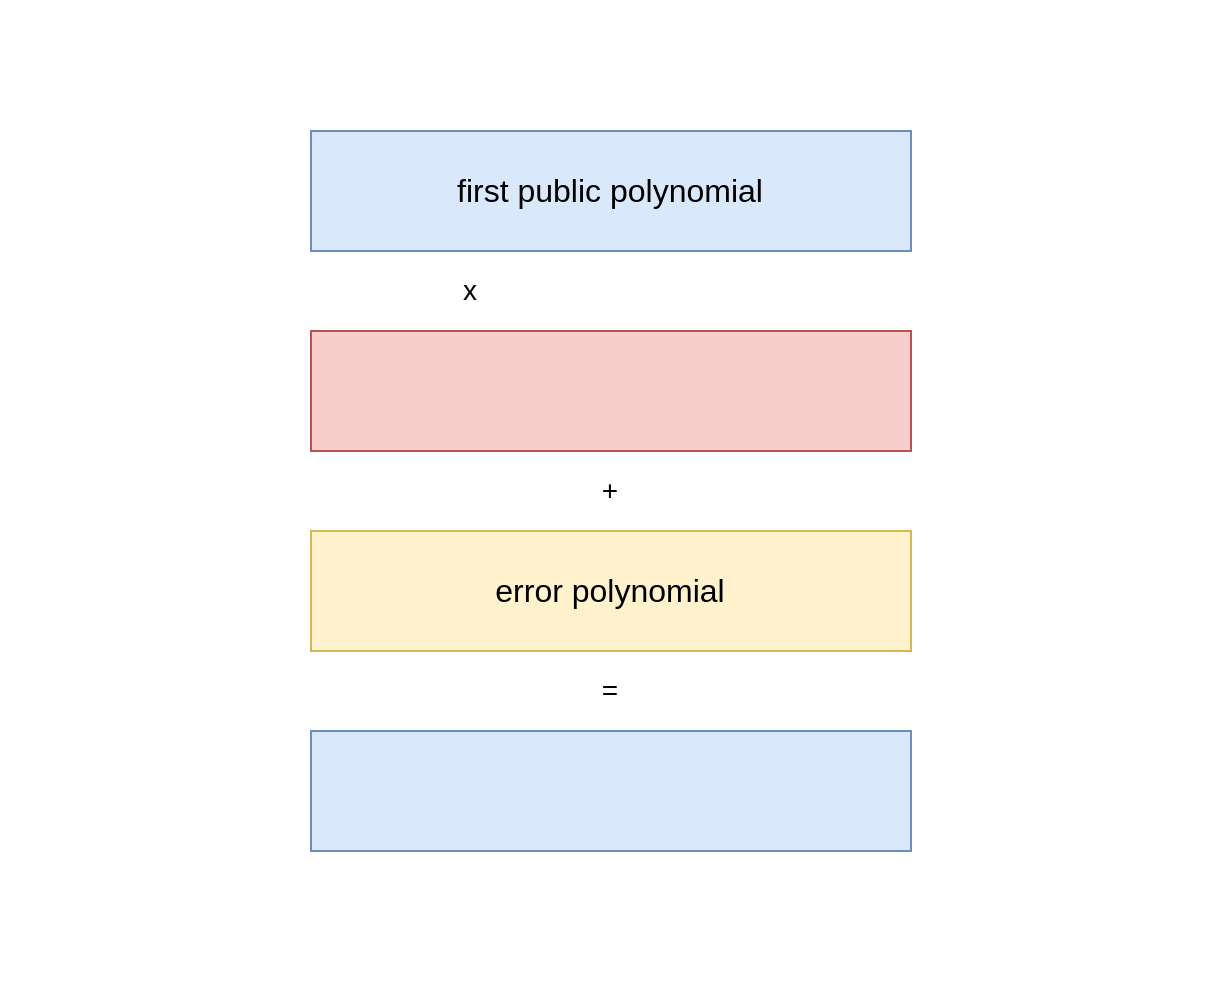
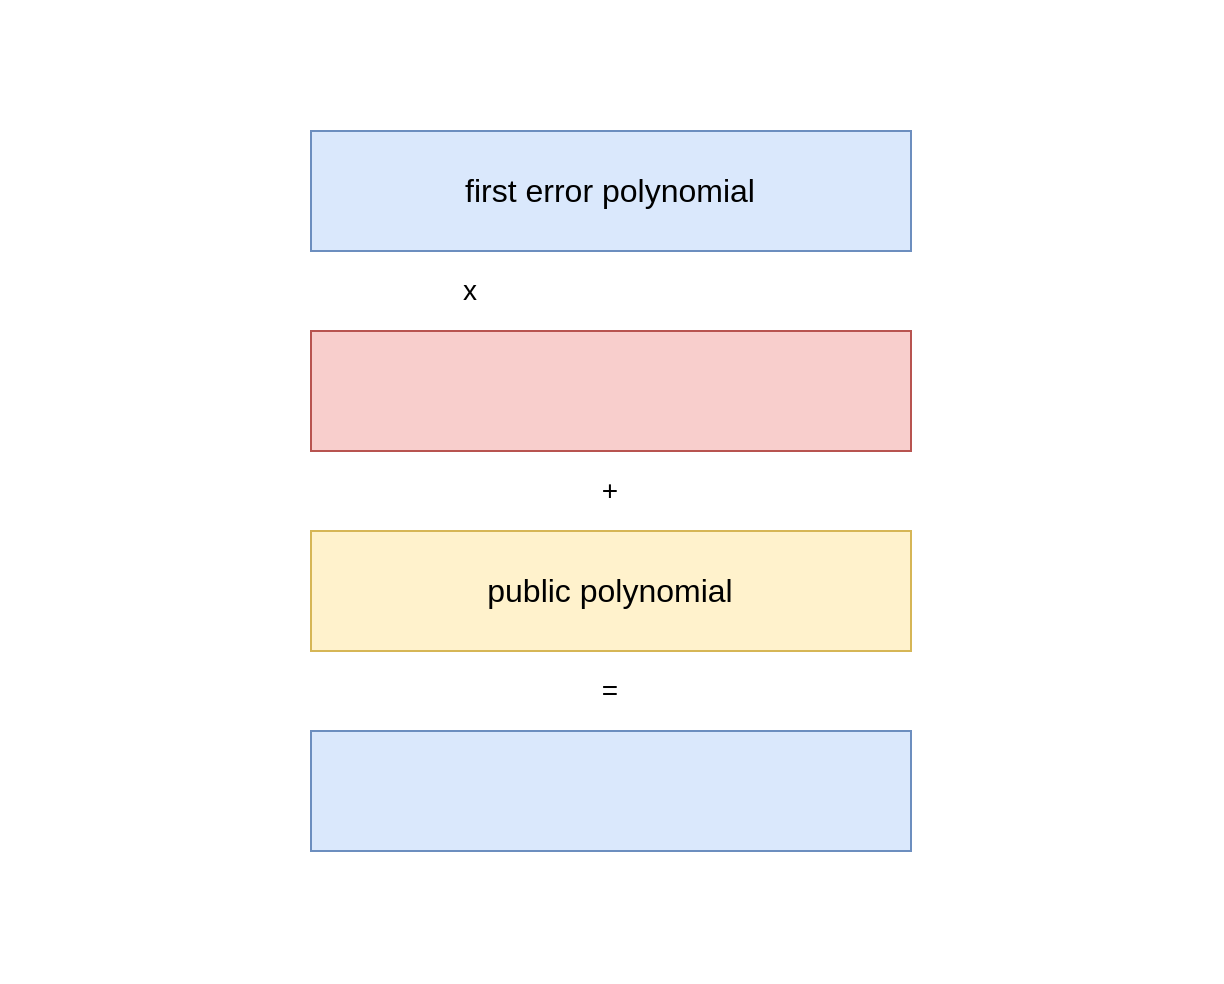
node "first public polynomial": label "first public polynomial" -> "first error polynomial"
node "error polynomial": label "error polynomial" -> "public polynomial"
